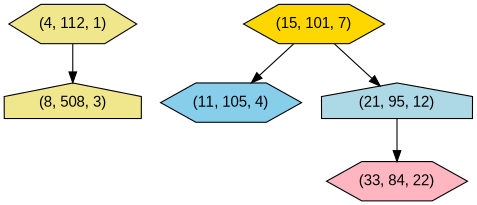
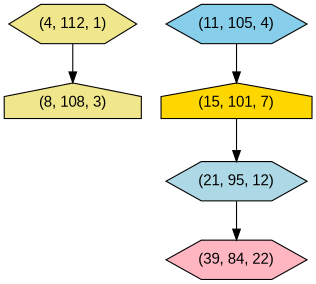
node "(15, 101, 7)": shape hexagon -> house
edge "(15, 101, 7)" -> "(11, 105, 4)": reversed
node "(8, 508, 3)": label "(8, 508, 3)" -> "(8, 108, 3)"
node "(21, 95, 12)": shape house -> hexagon
node "(33, 84, 22)": label "(33, 84, 22)" -> "(39, 84, 22)"
